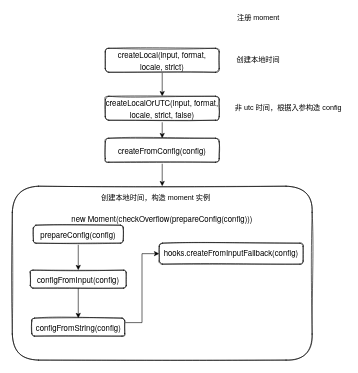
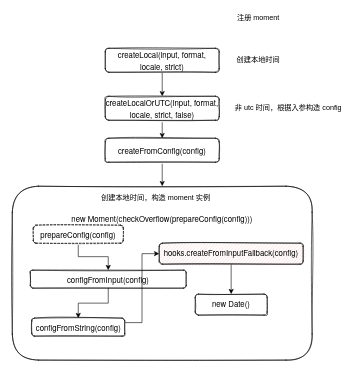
node "prepareConfig(config)": style solid -> dashed
node "hooks.createFromInputFallback(config)": fillcolor #ffffff -> #f8cecc
node "configFromInput(config)": size 96x18 -> 156x18
edge "hooks.createFromInputFallback(config)" -> "new Date()": added
node "new Date()": added
